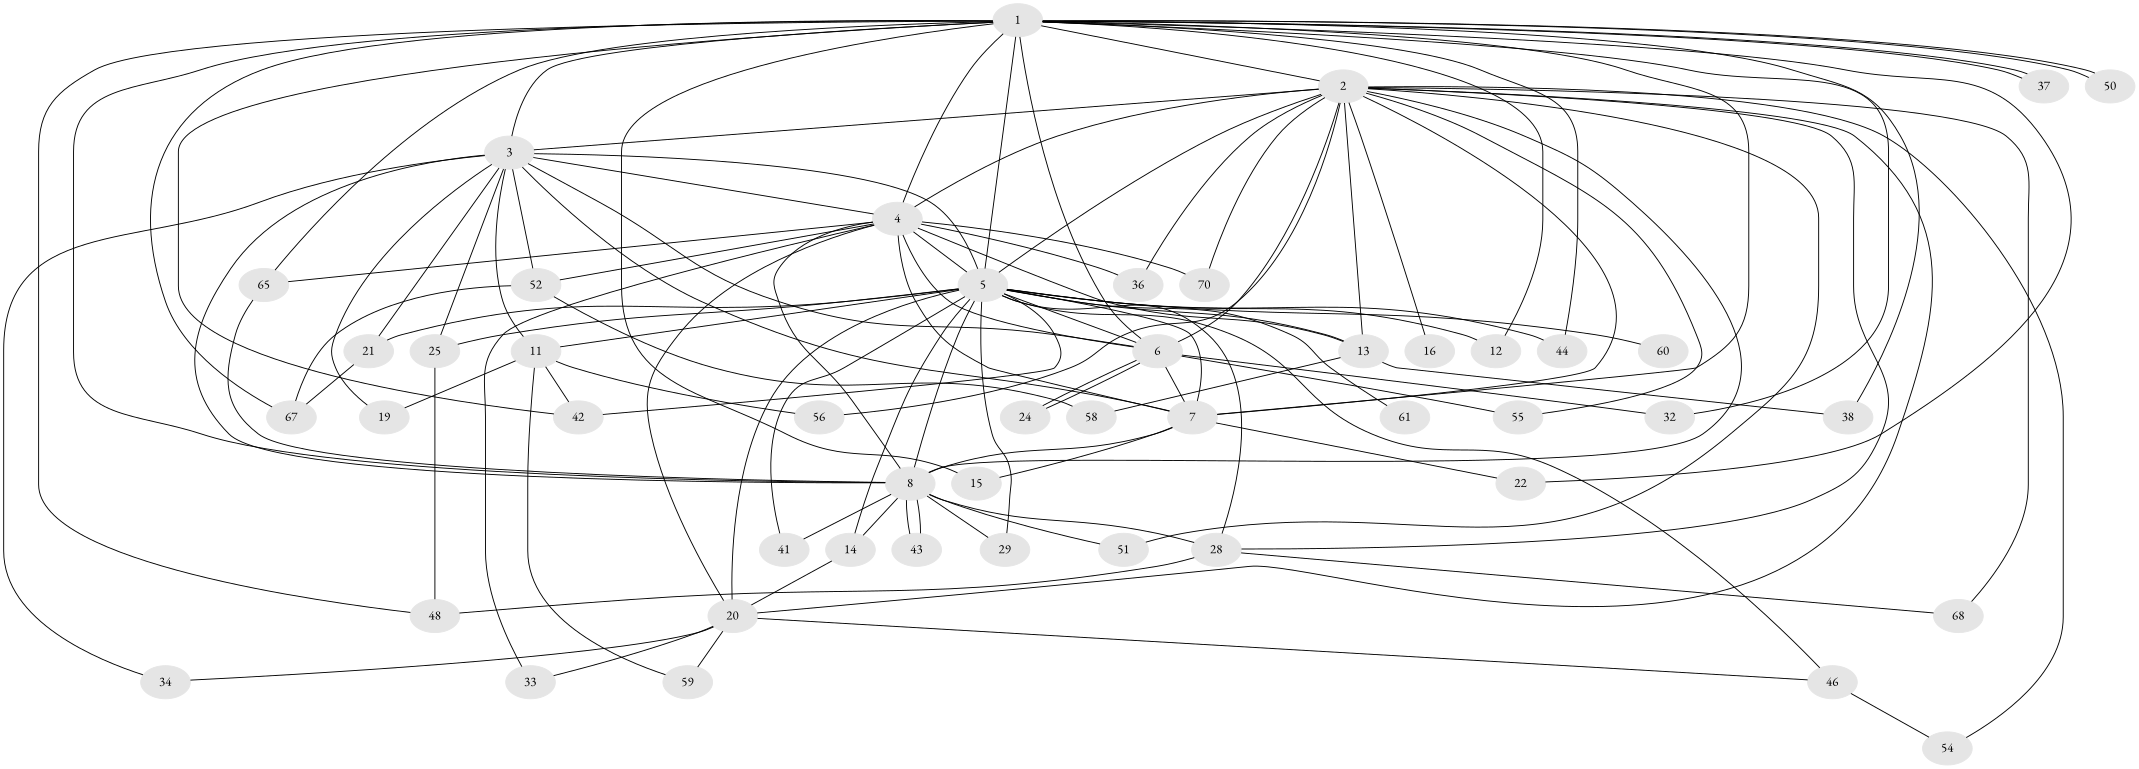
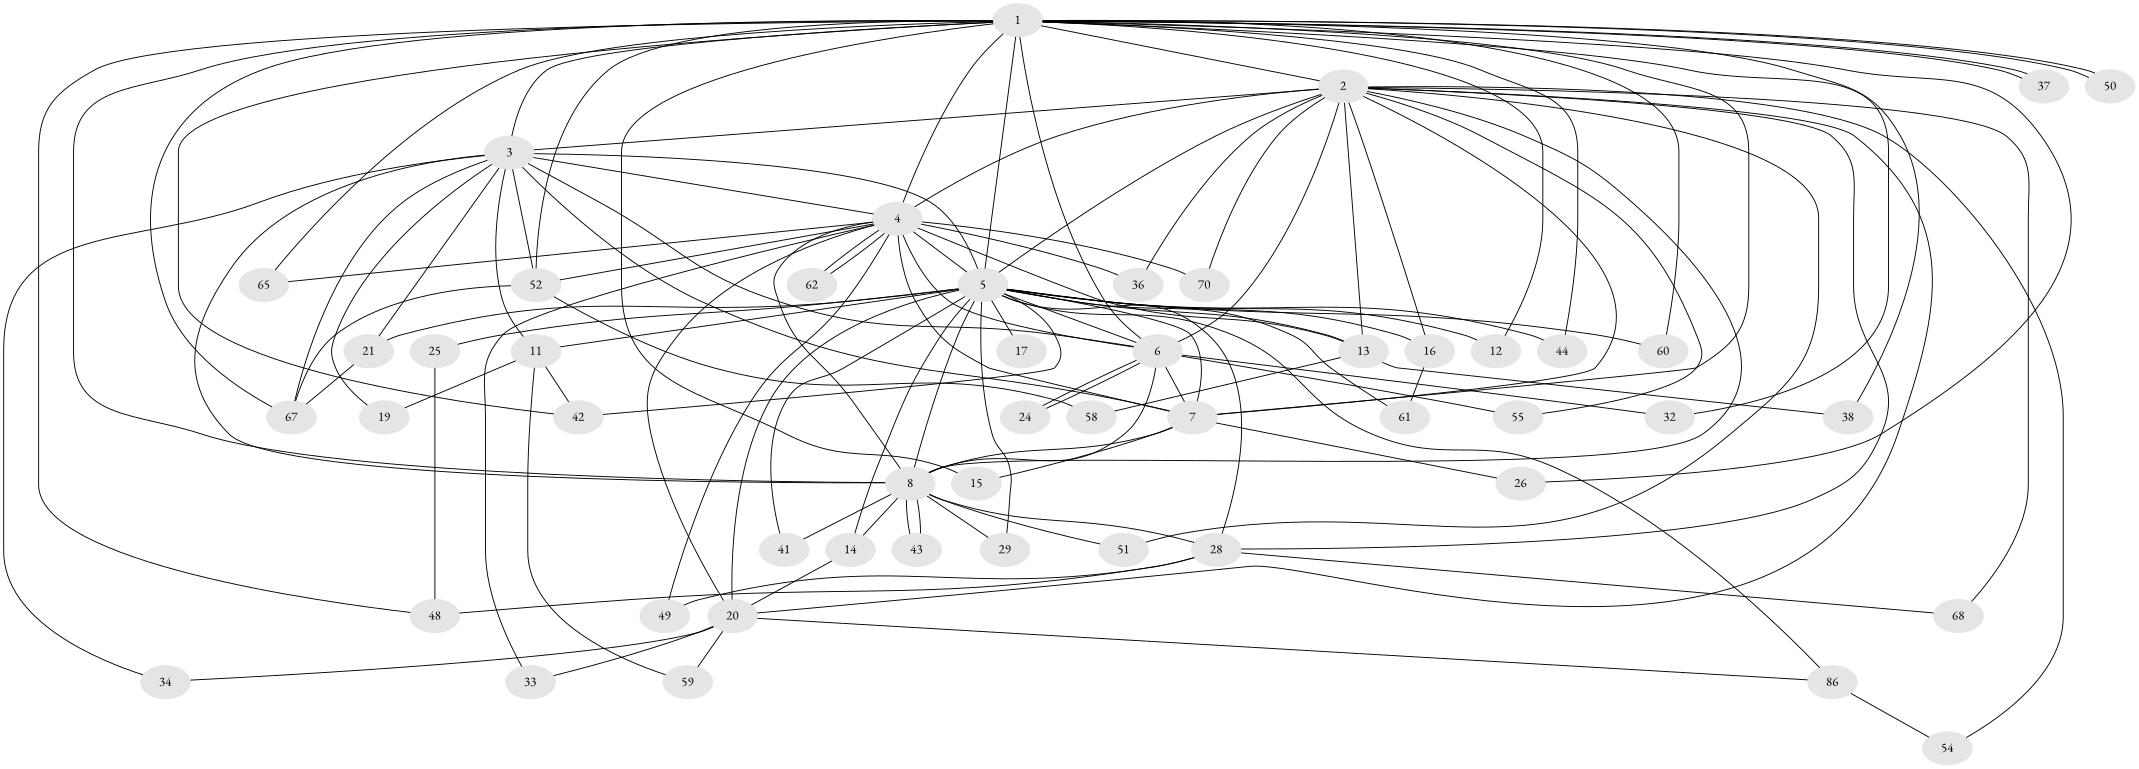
edge "1" -- "52": added
edge "1" -- "60": added
edge "3" -- "25": now "3" -- "67"
node "62": added
edge "5" -- "16": added
node "17": added
edge "16" -- "61": added
node "56": removed
edge "65" -- "8": now "6" -- "8"
node "22": label "22" -> "26"
node "49": added
node "46": label "46" -> "86"
